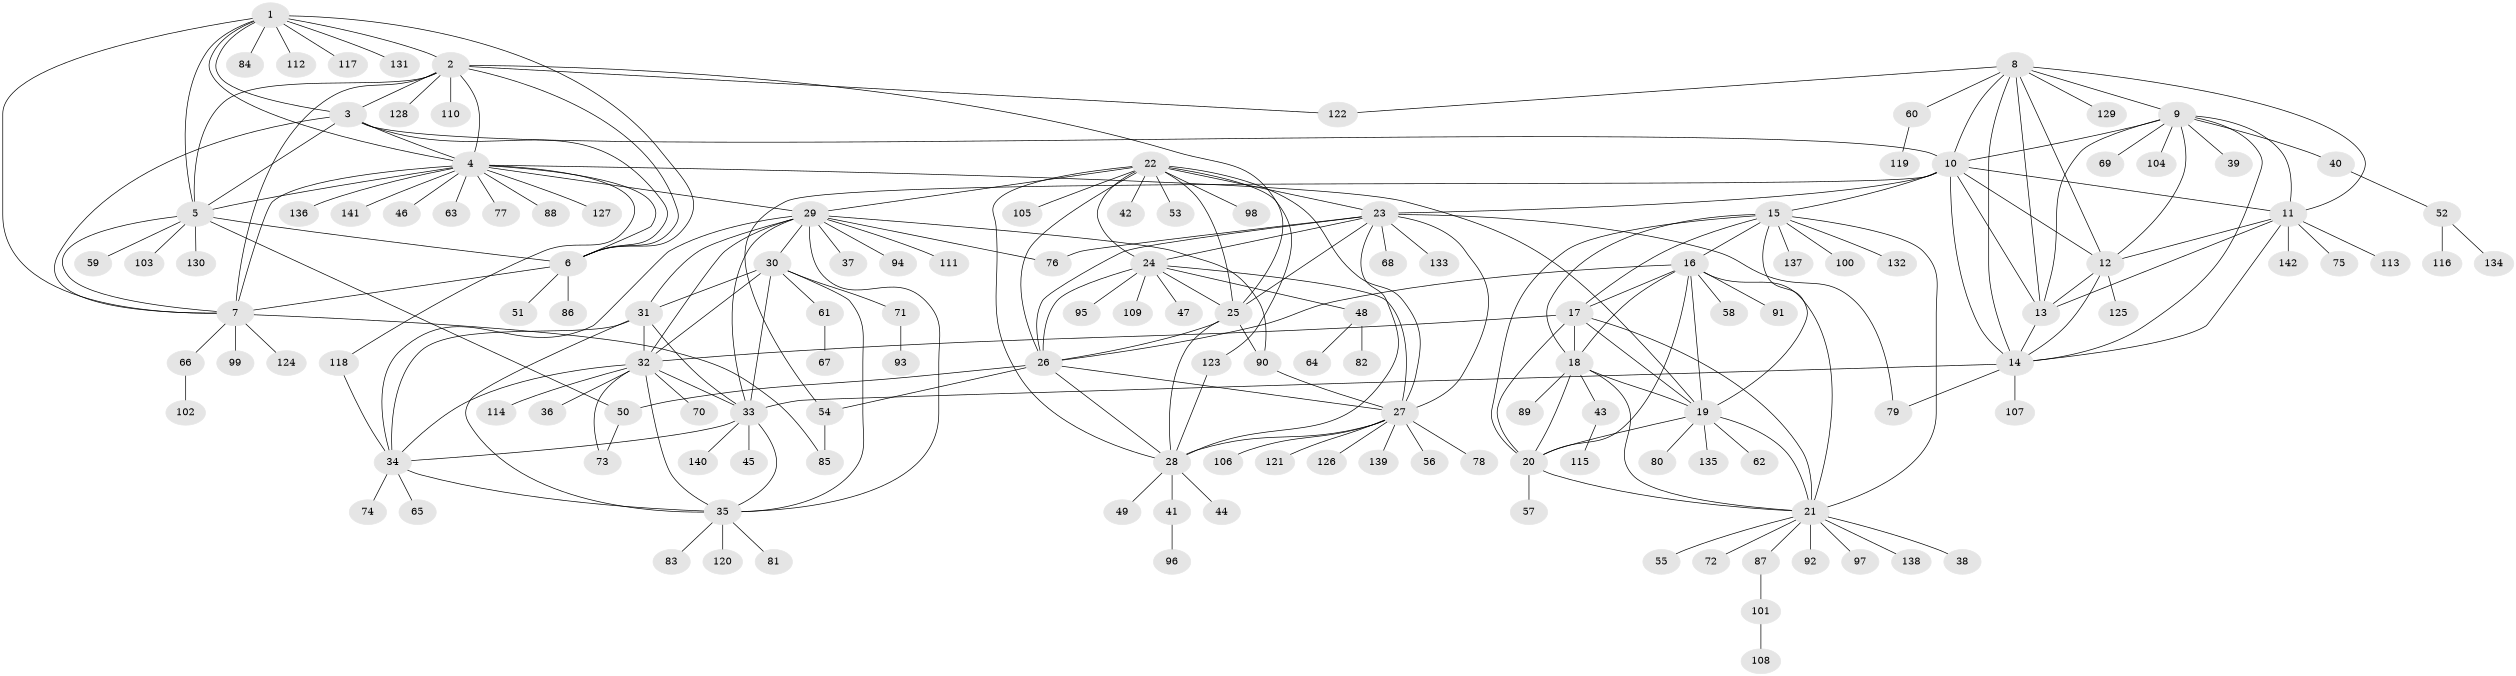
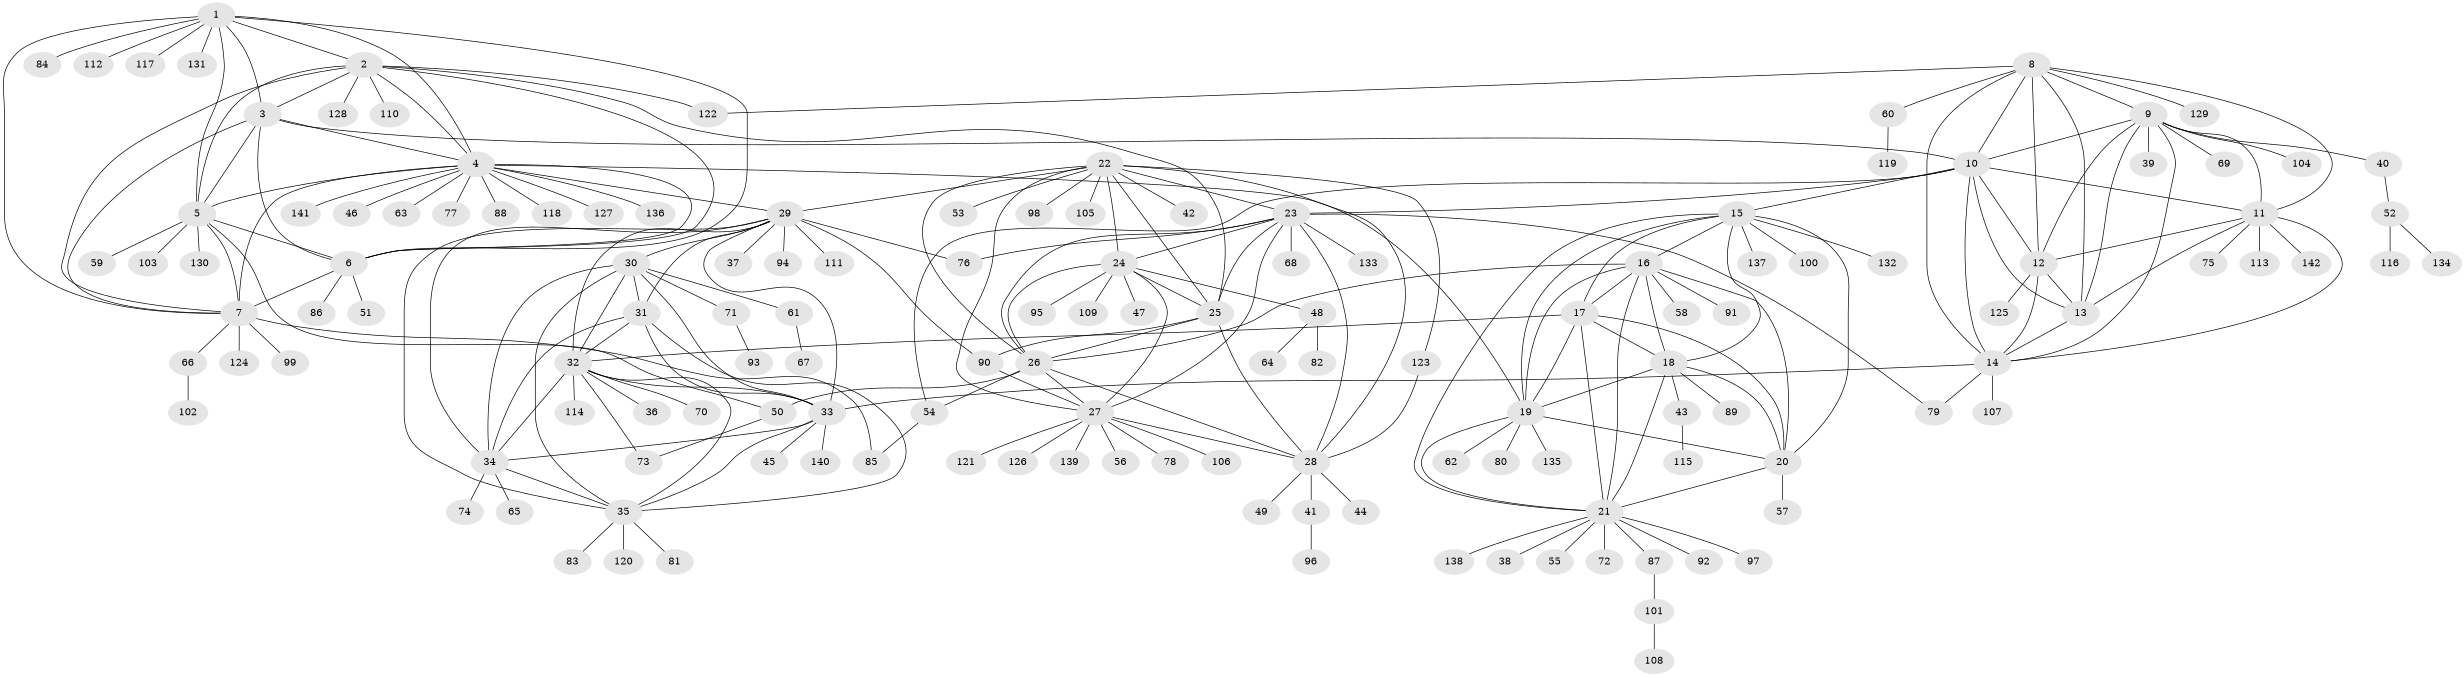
edge "118" -- "34": now "30" -- "34"
